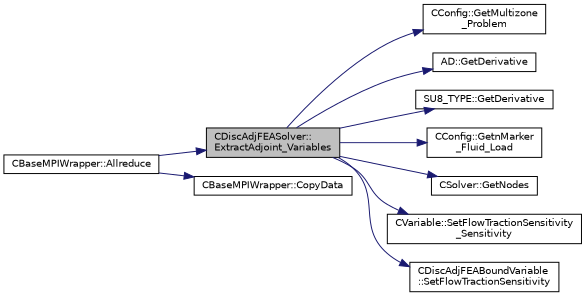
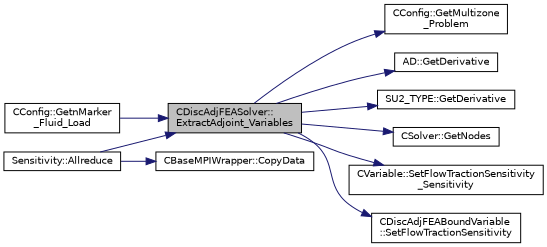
node "SU8_TYPE::GetDerivative": label "SU8_TYPE::GetDerivative" -> "SU2_TYPE::GetDerivative"
edge "CDiscAdjFEASolver:: ExtractAdjoint_Variables" -> "CConfig::GetnMarker _Fluid_Load": reversed
node "CBaseMPIWrapper::Allreduce": label "CBaseMPIWrapper::Allreduce" -> "Sensitivity::Allreduce"
